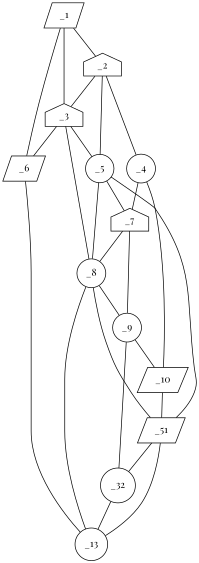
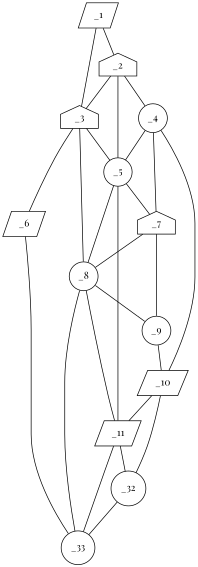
edge "_1" -- "_6": removed
edge "_4" -- "_5": added
edge "_9" -- "_32": now "_10" -- "_32"
node "_51": label "_51" -> "_11"
node "_13": label "_13" -> "_33"
